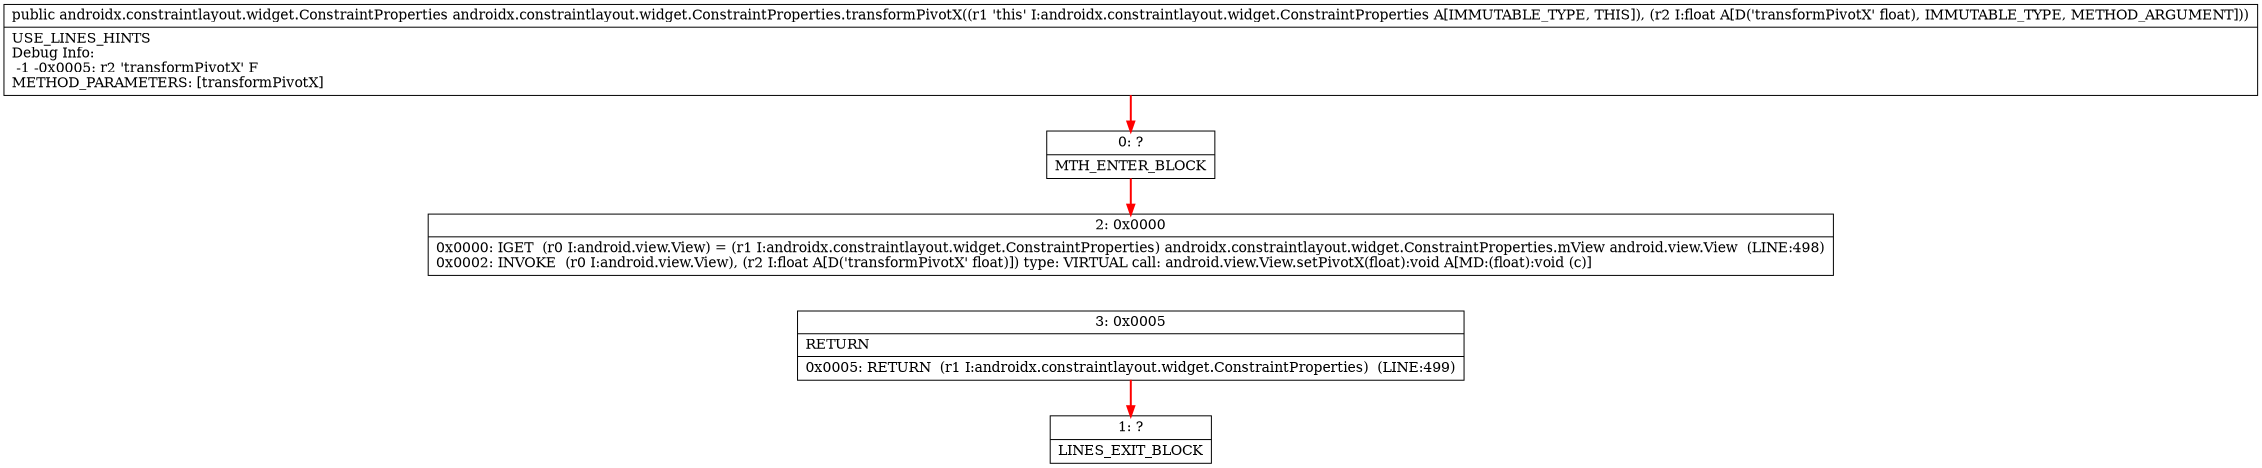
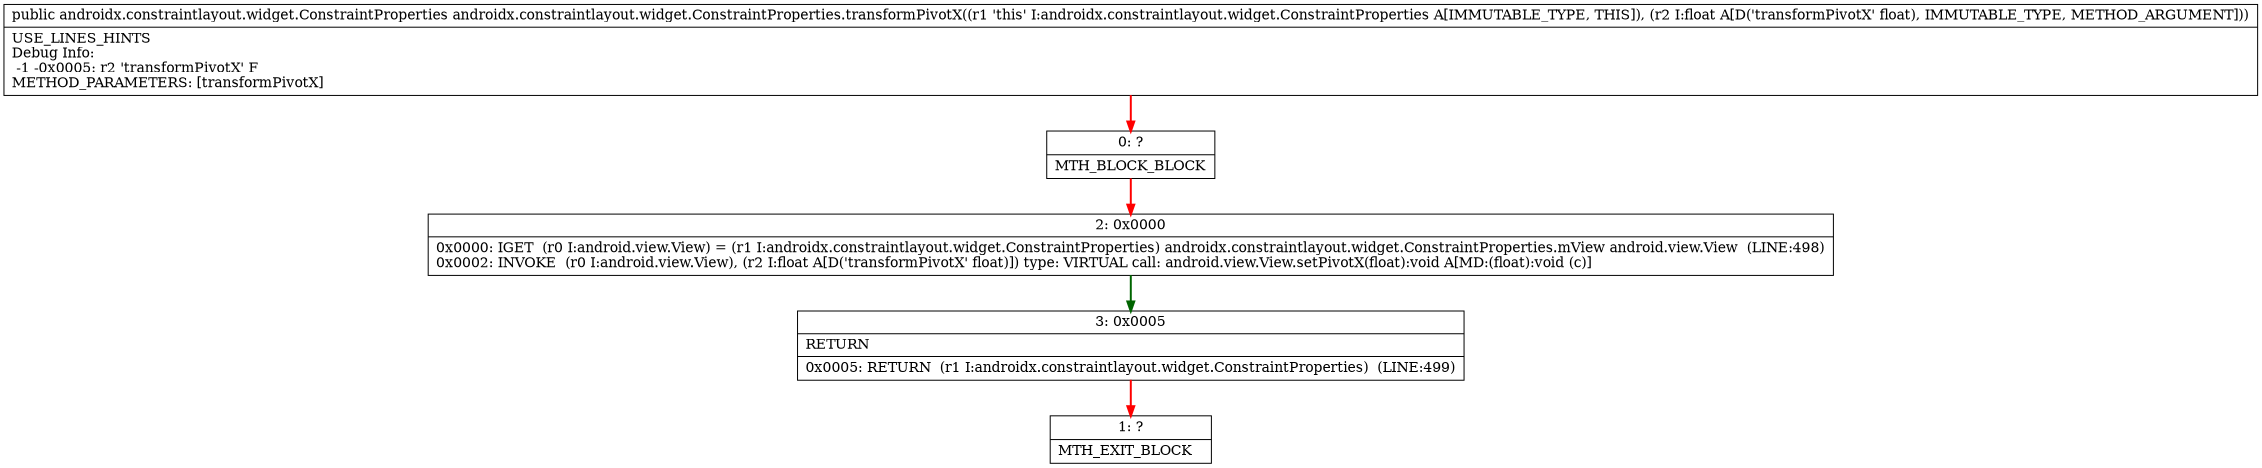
node "0: ?": text "MTH_ENTER_BLOCK" -> "MTH_BLOCK_BLOCK"
edge "2: 0x0000" -> "3: 0x0005": added
node "1: ?": text "LINES_EXIT_BLOCK" -> "MTH_EXIT_BLOCK"
